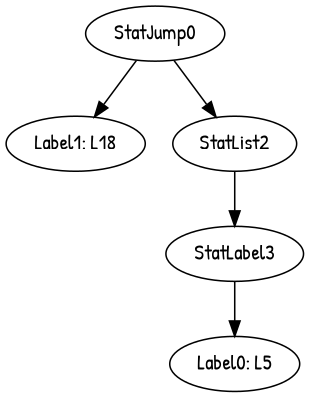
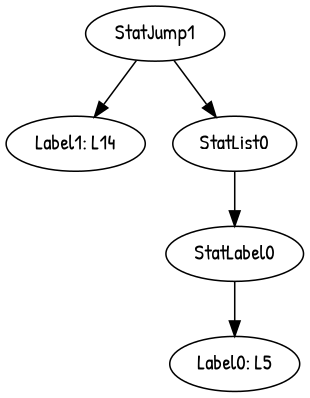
node "StatJump0": label "StatJump0" -> "StatJump1"
node "Label1: L18": label "Label1: L18" -> "Label1: L14"
node "StatList2": label "StatList2" -> "StatList0"
node "StatLabel3": label "StatLabel3" -> "StatLabel0"
